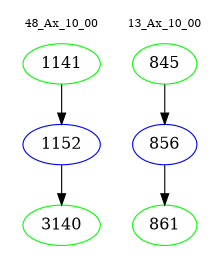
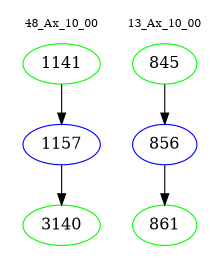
node "1152": label "1152" -> "1157"
